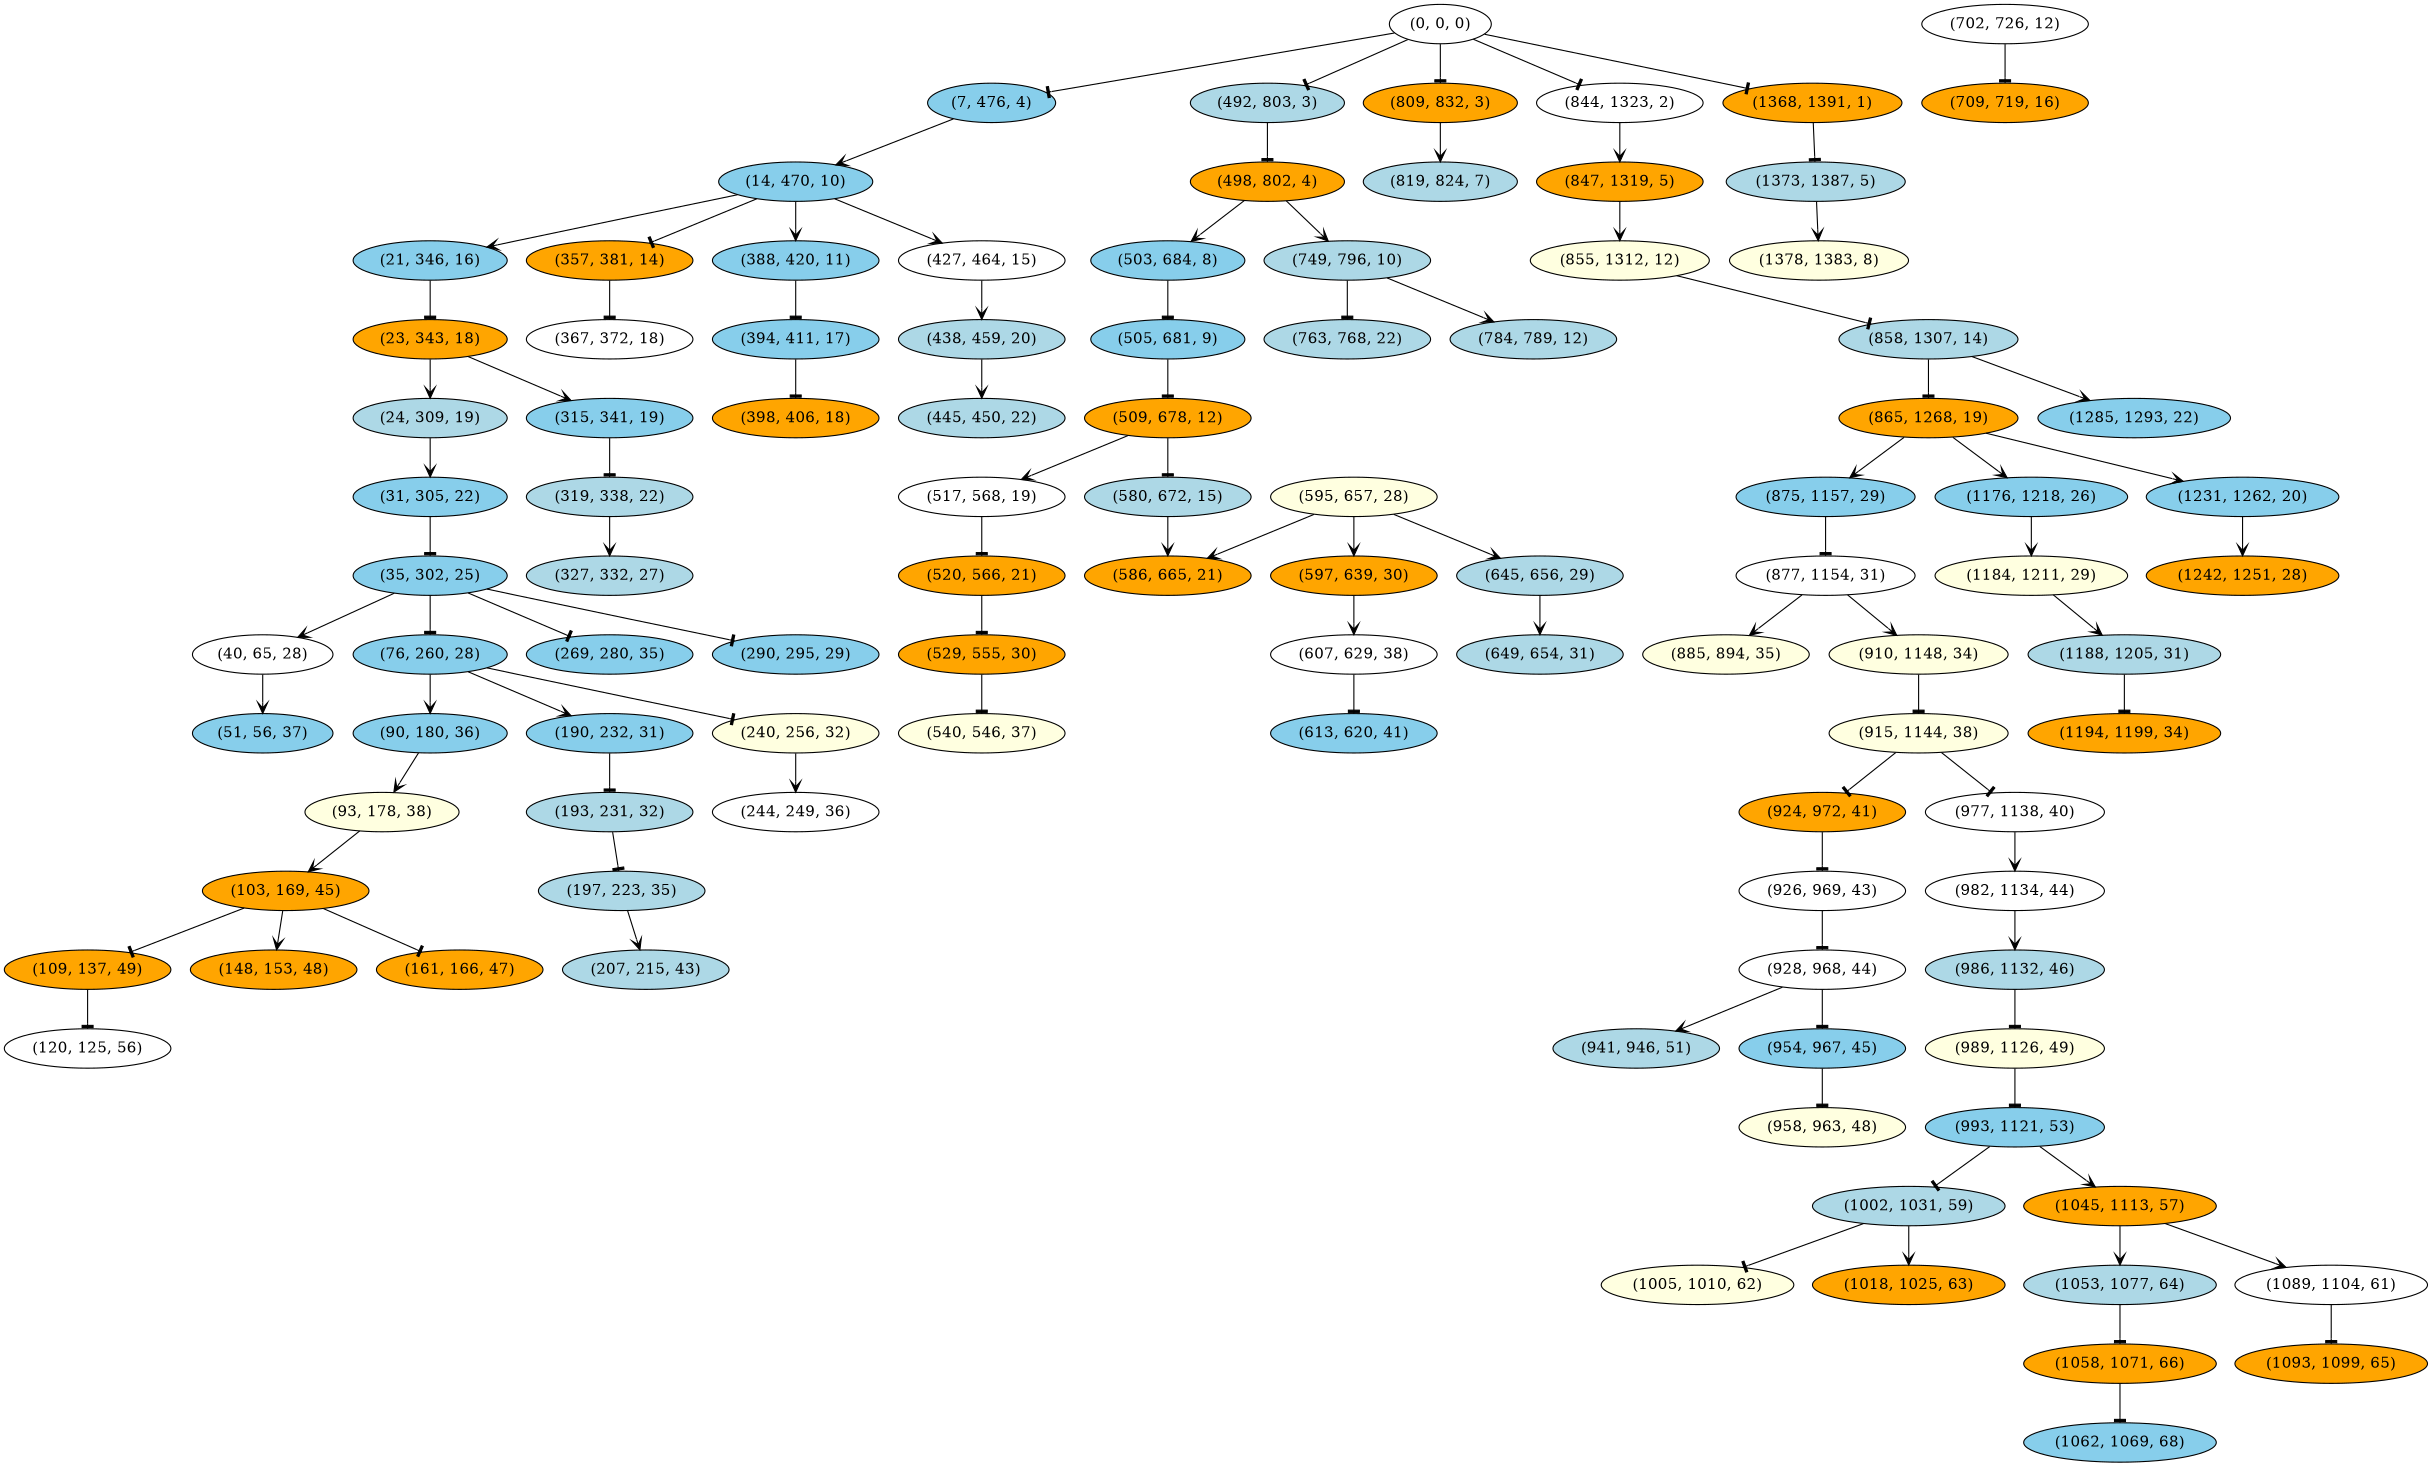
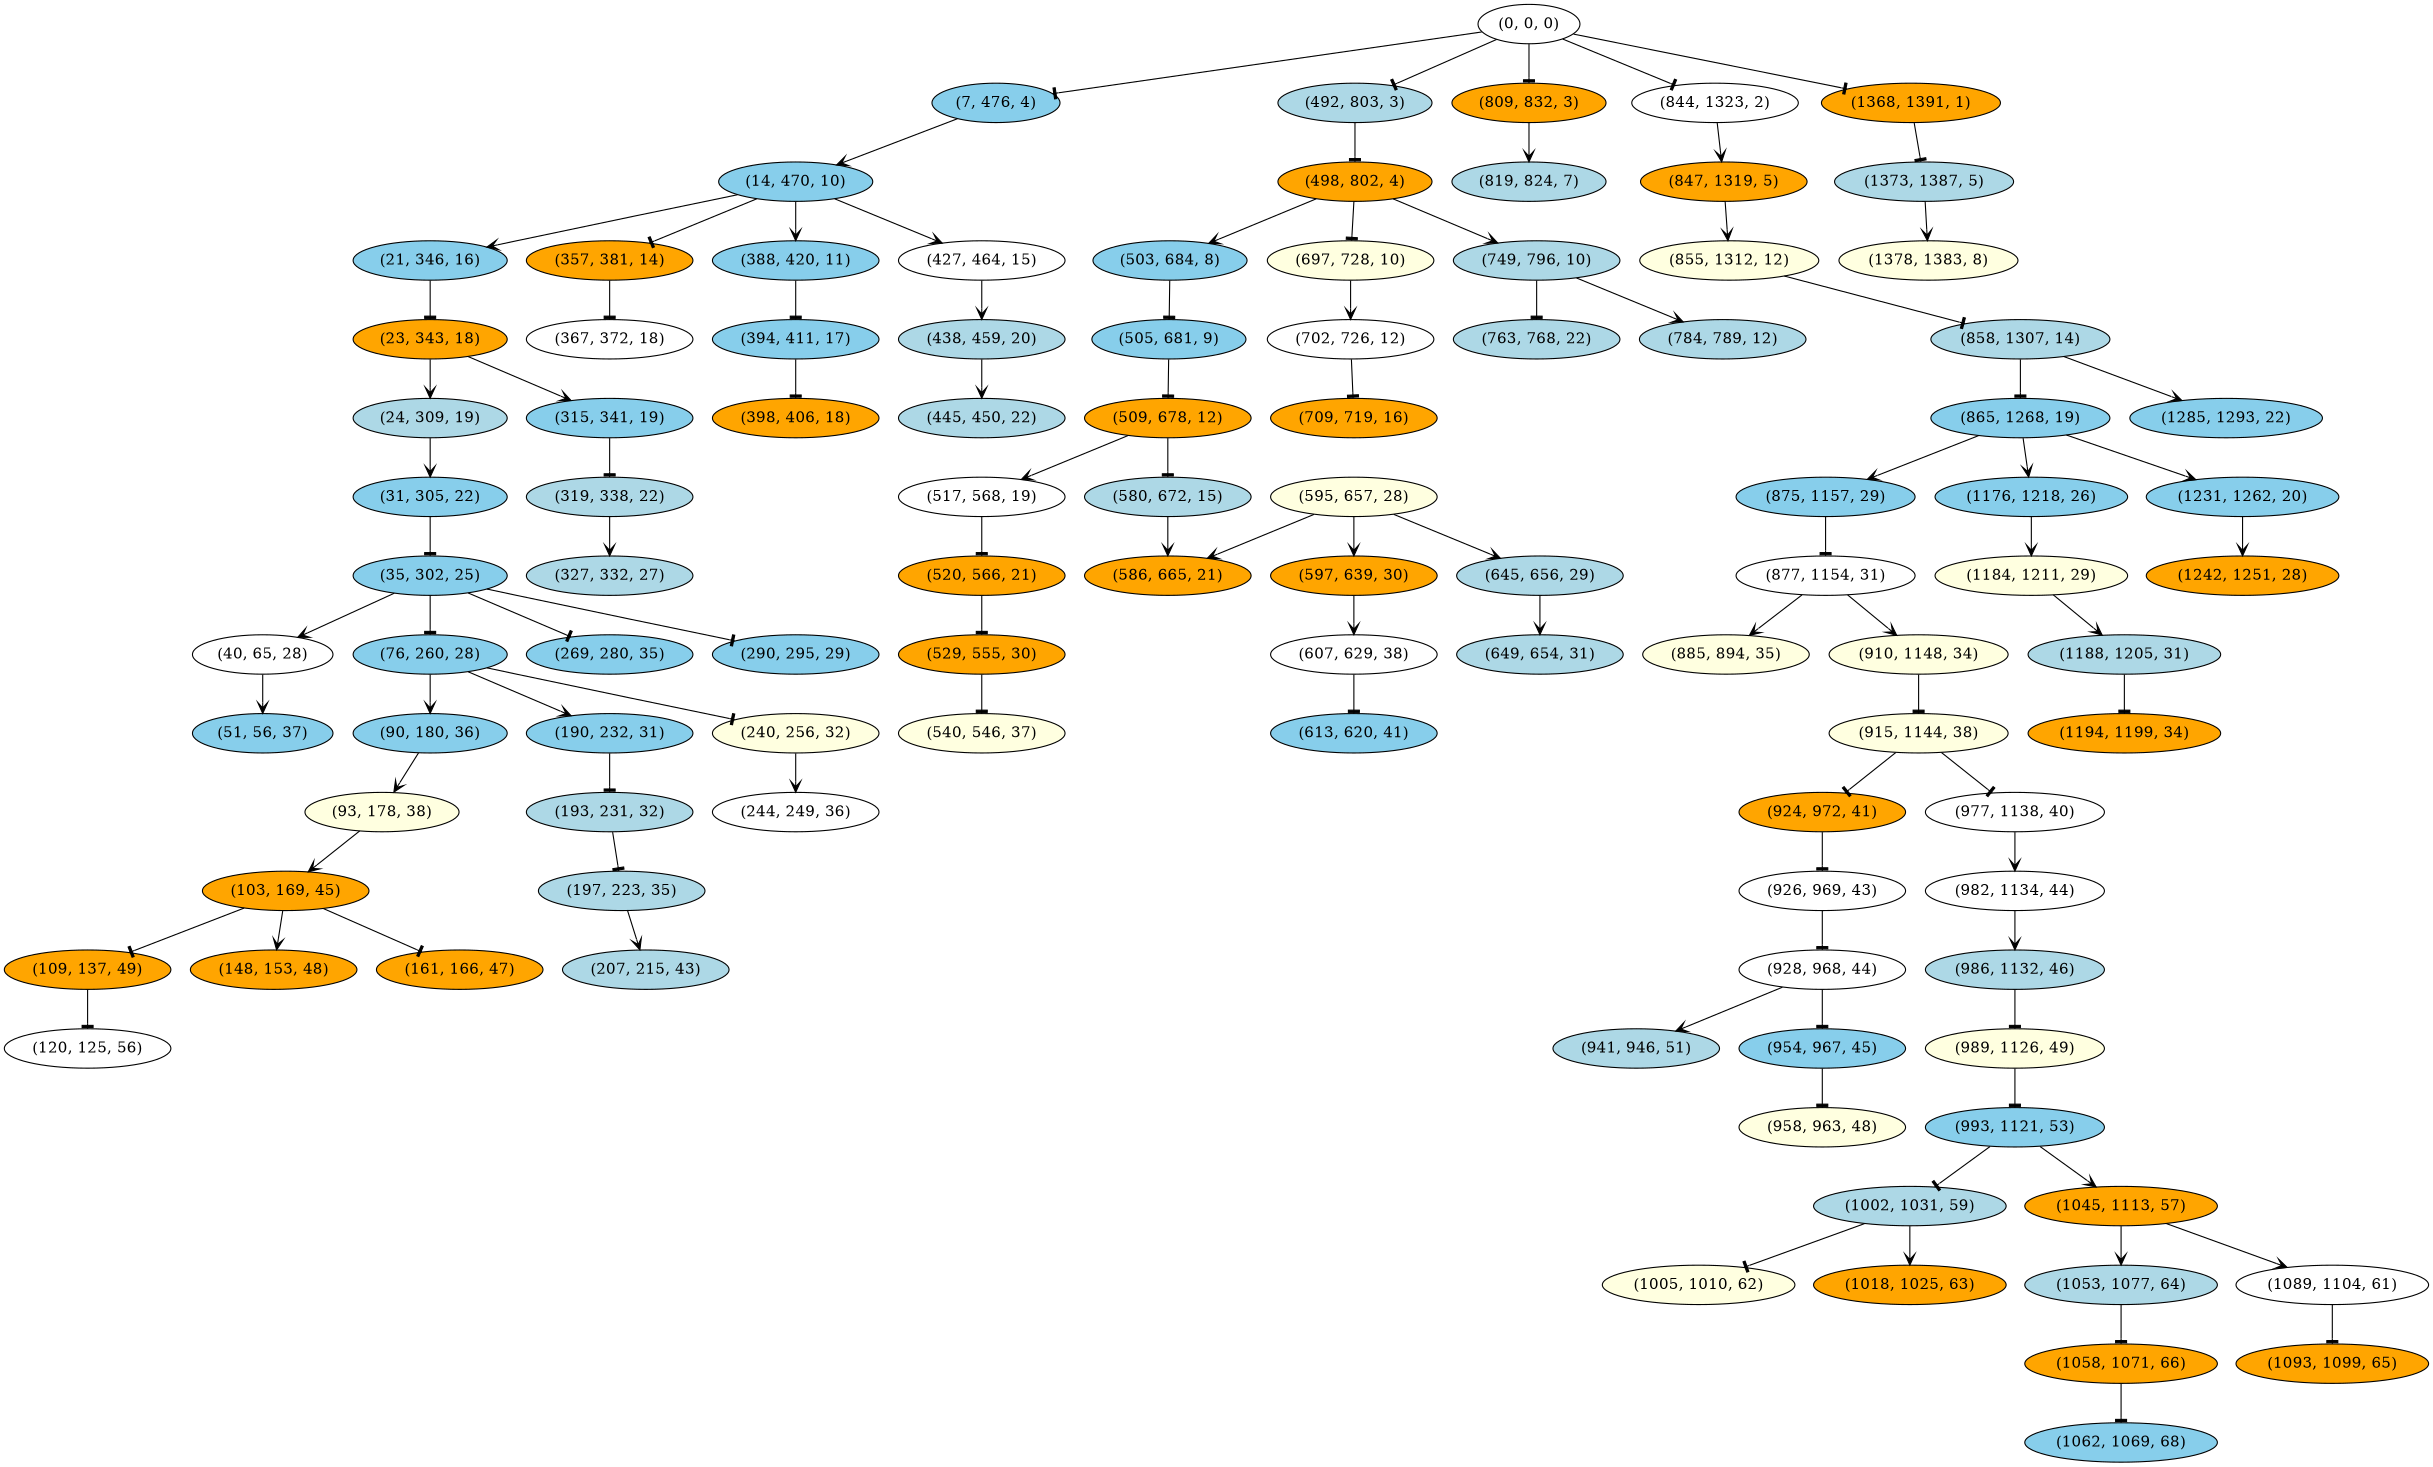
node "(697, 728, 10)": added
node "(865, 1268, 19)": fillcolor orange -> skyblue
